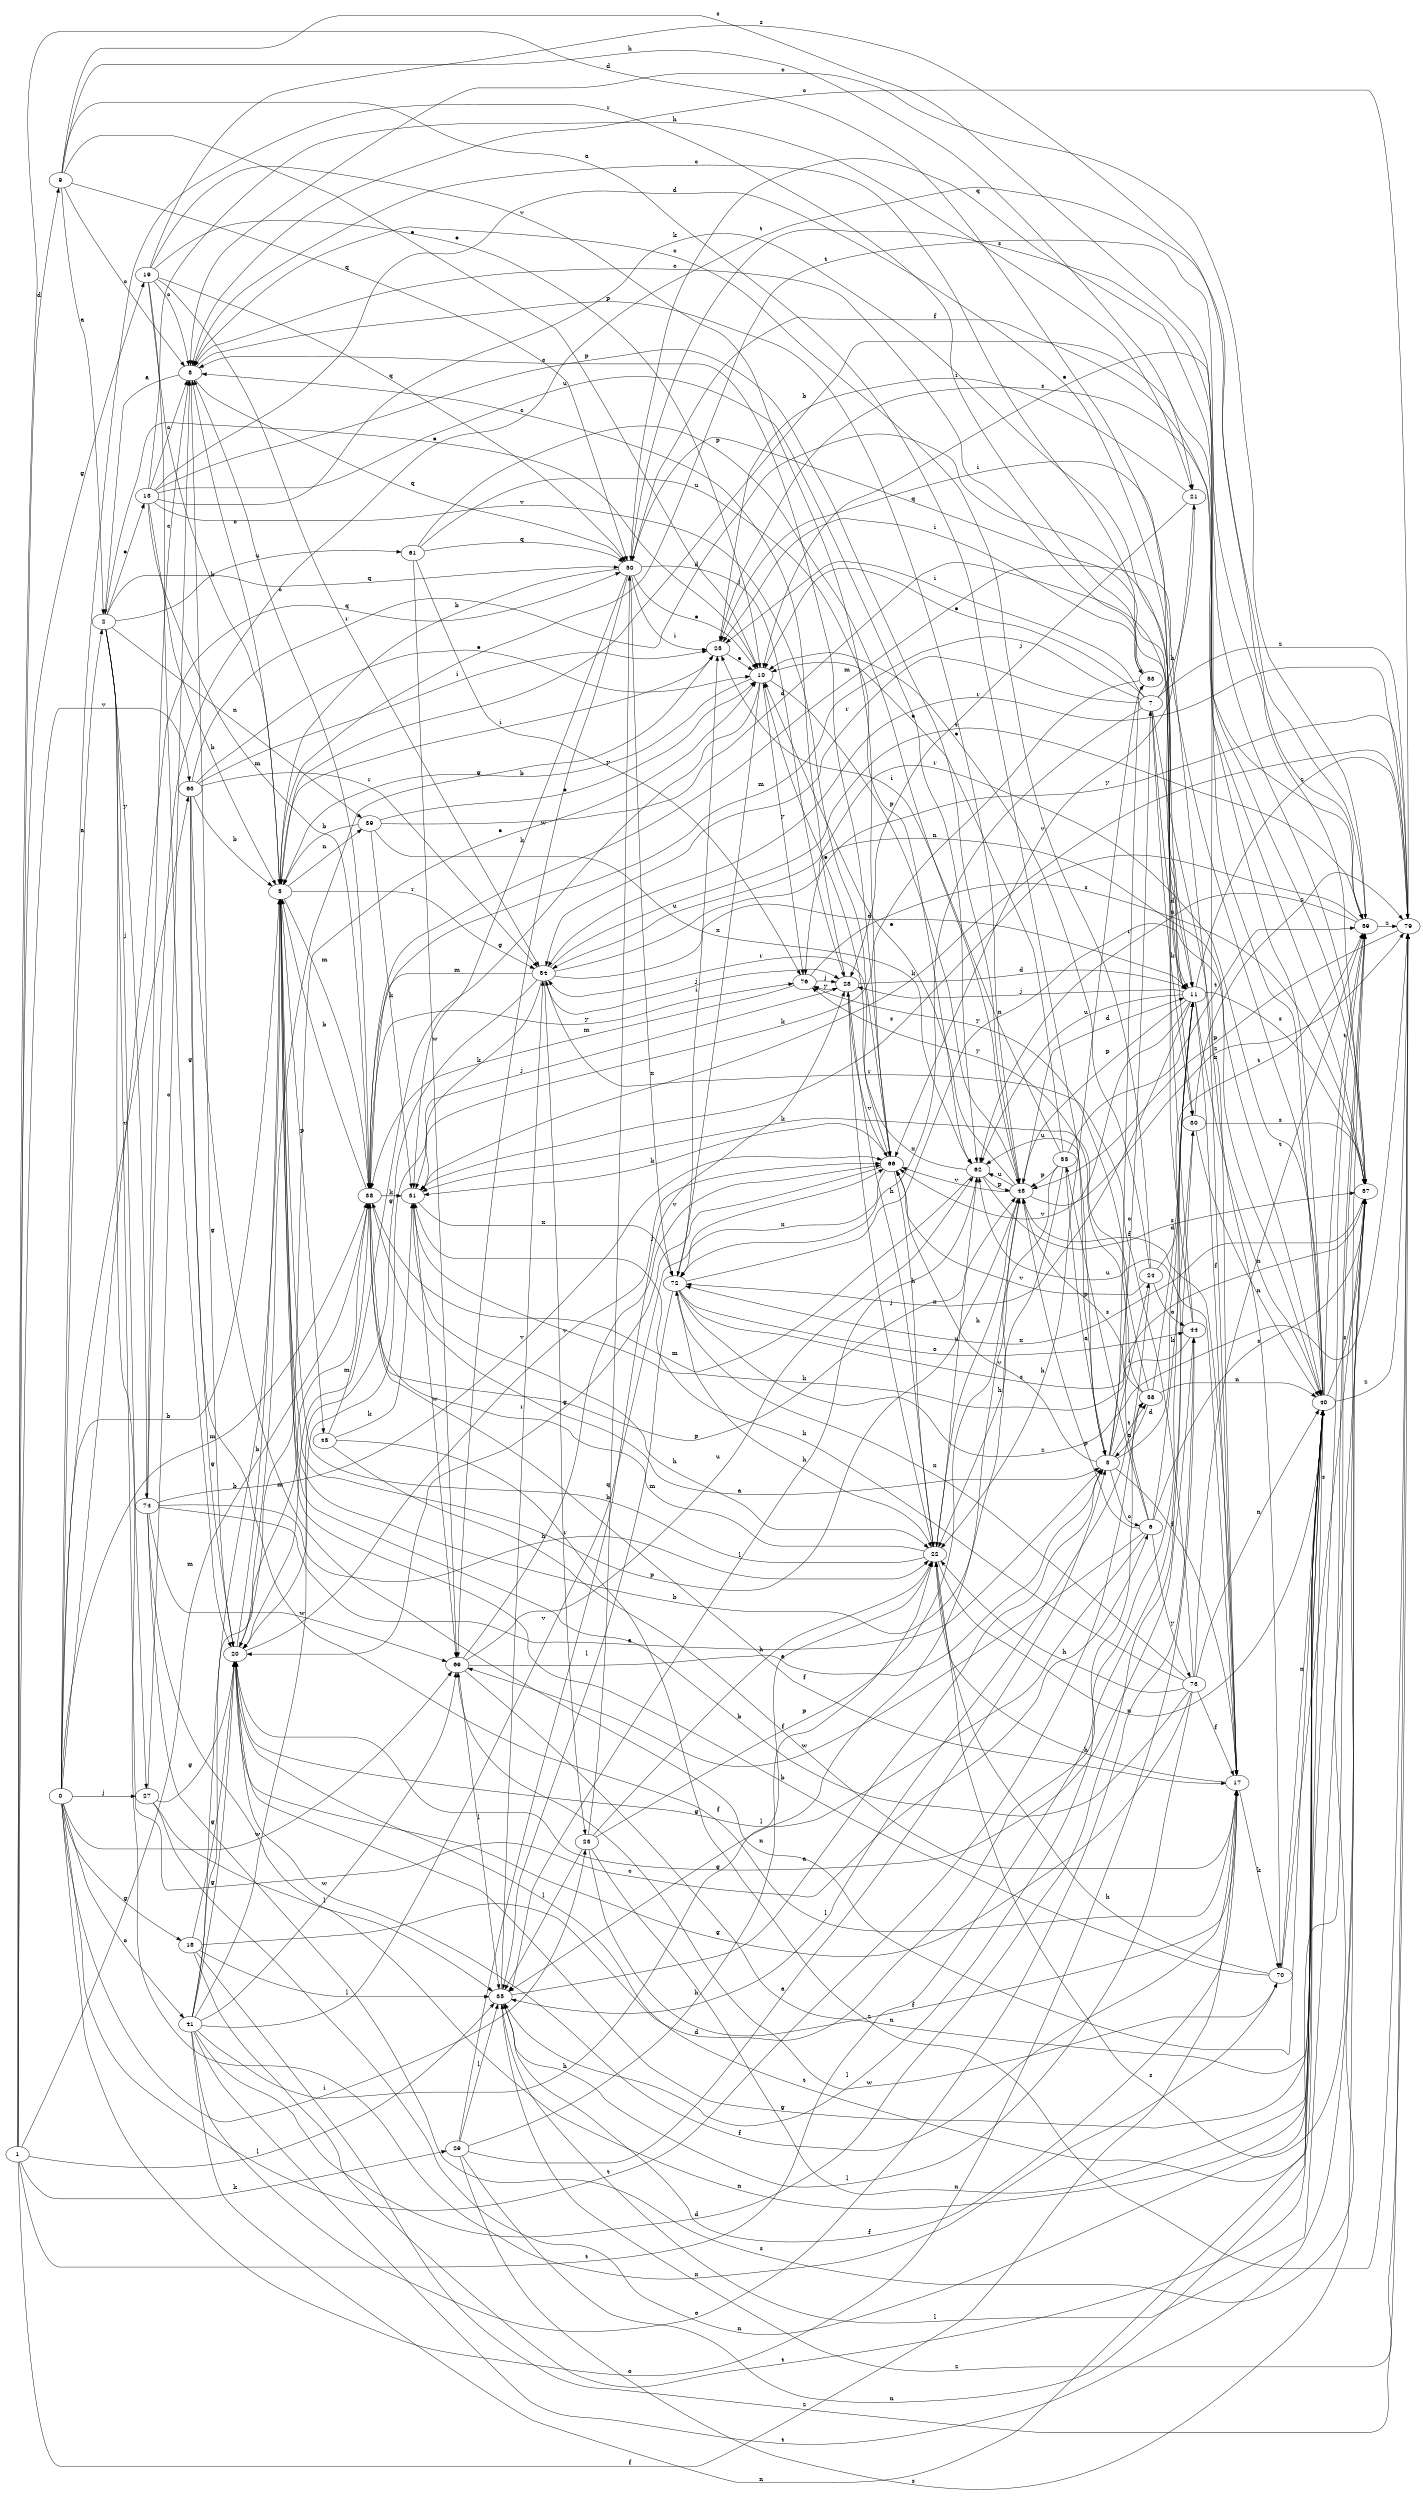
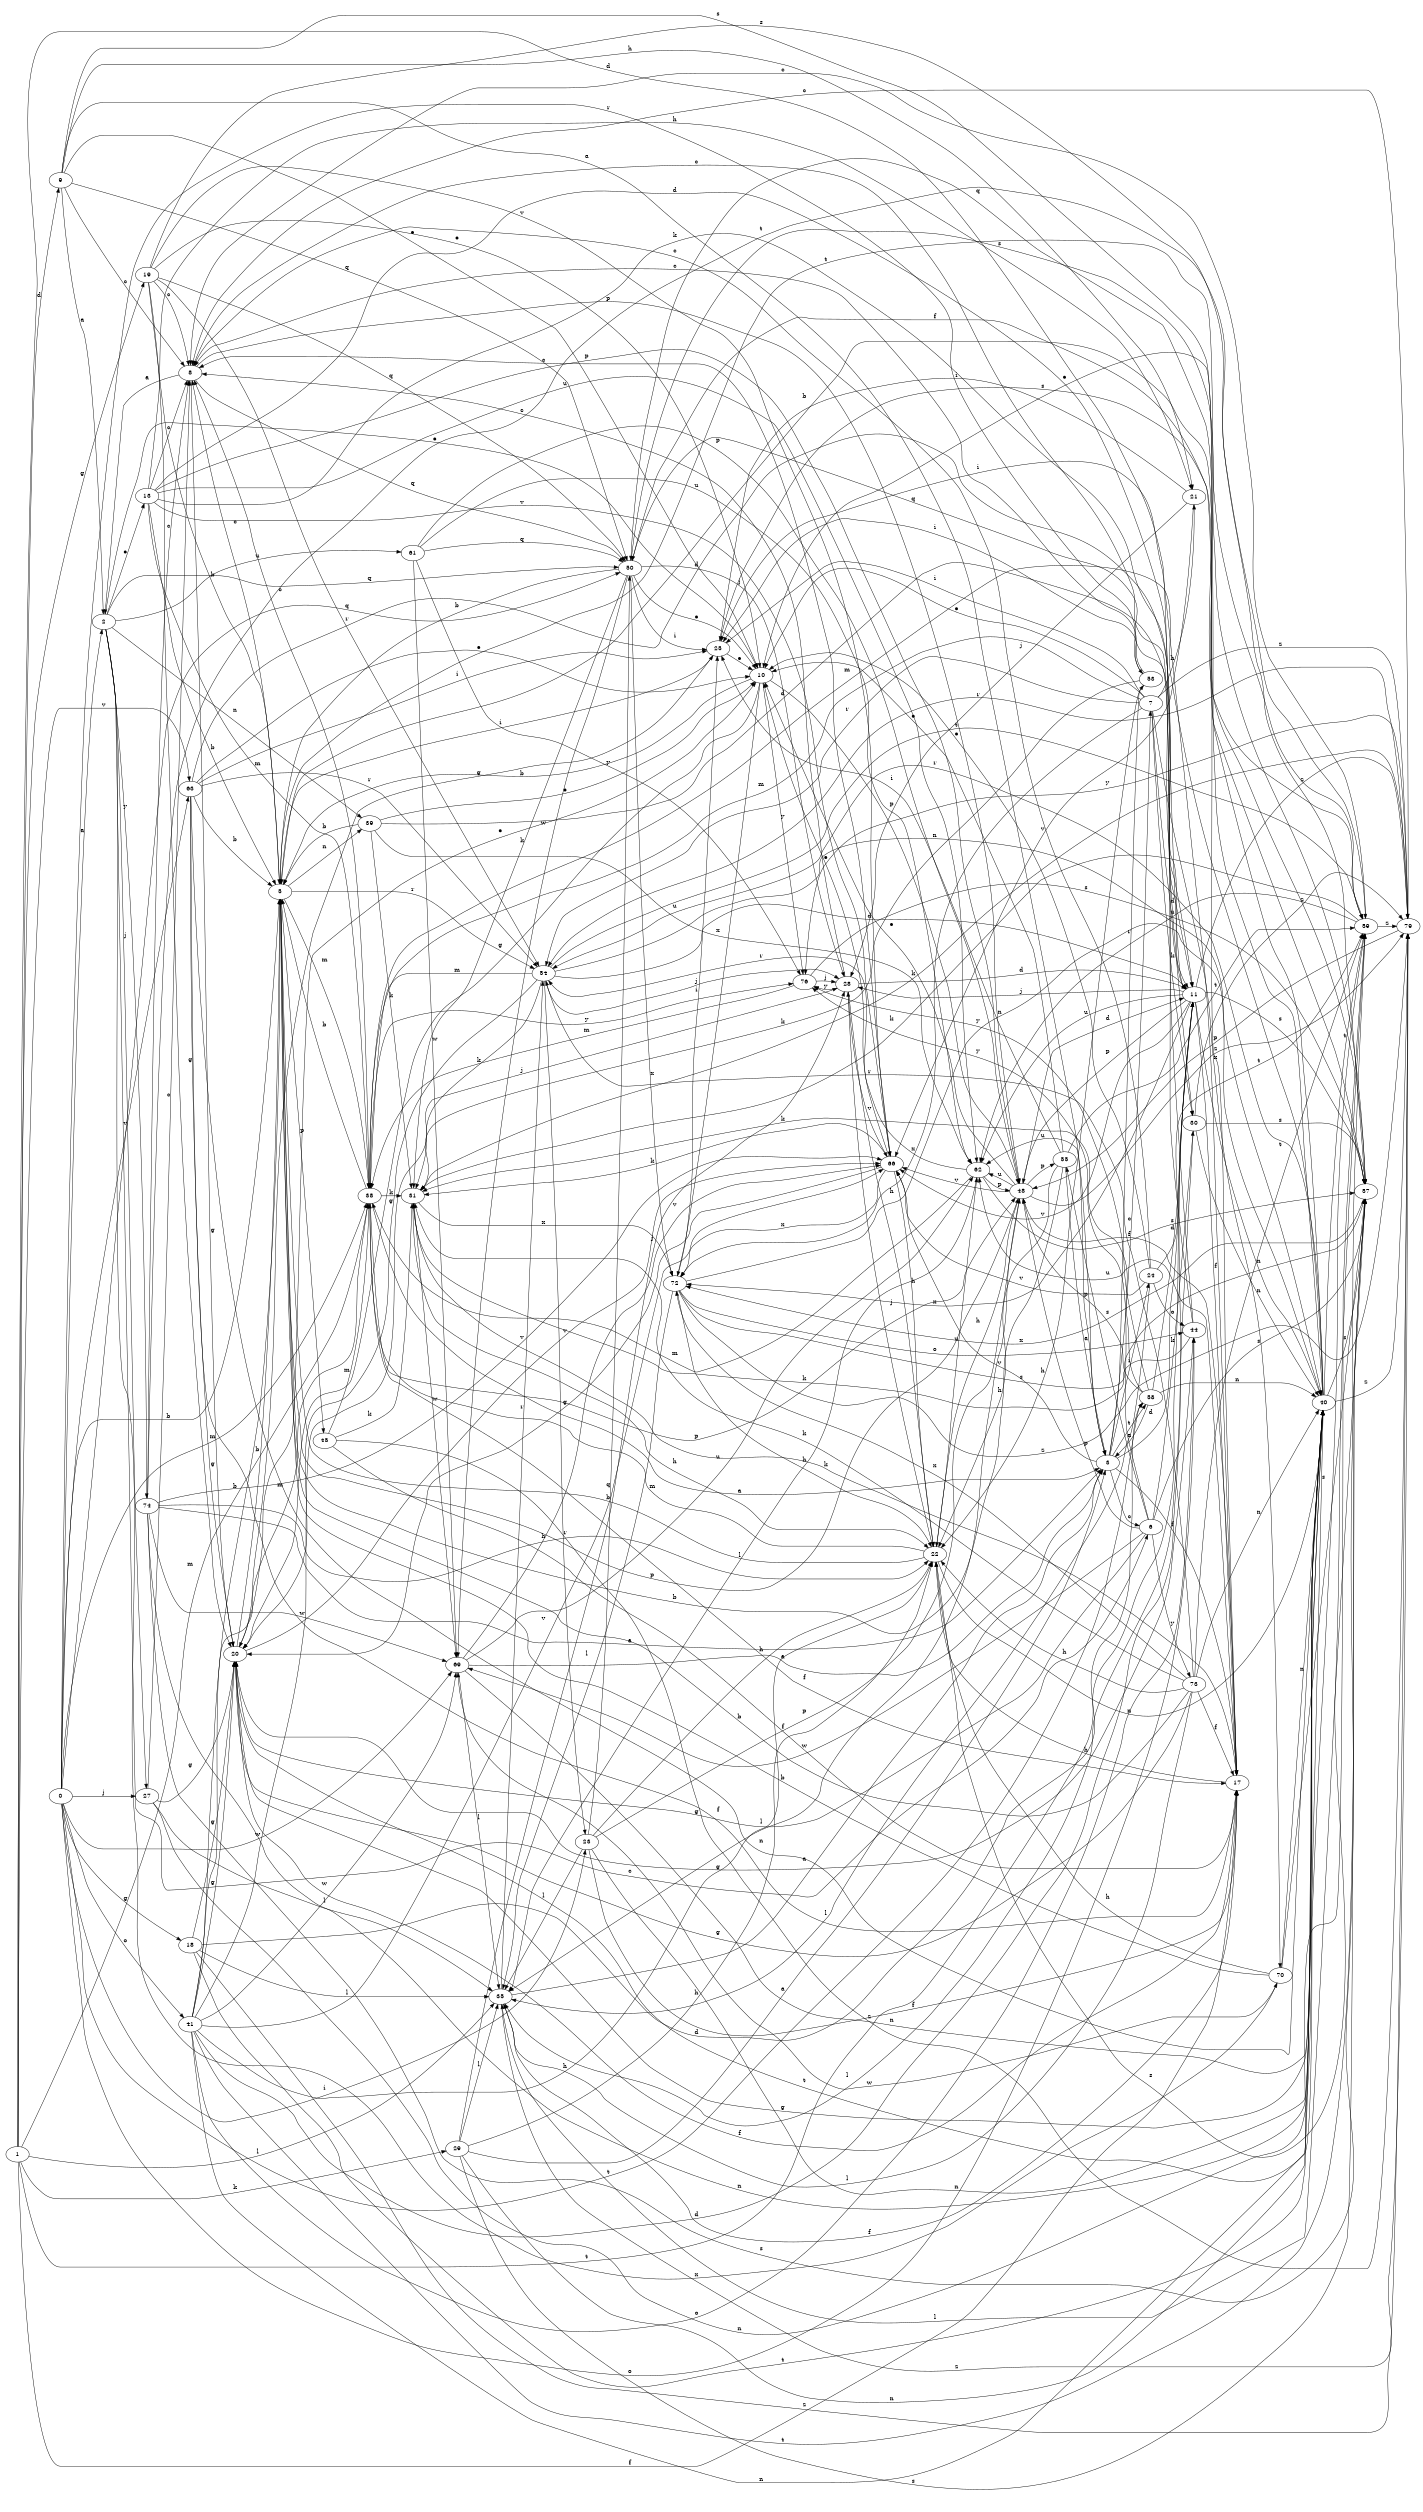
edge "59" -> "31": label "s" -> "k"
edge "55" -> "48": reversed
edge "17" -> "70": now "17" -> "31"
